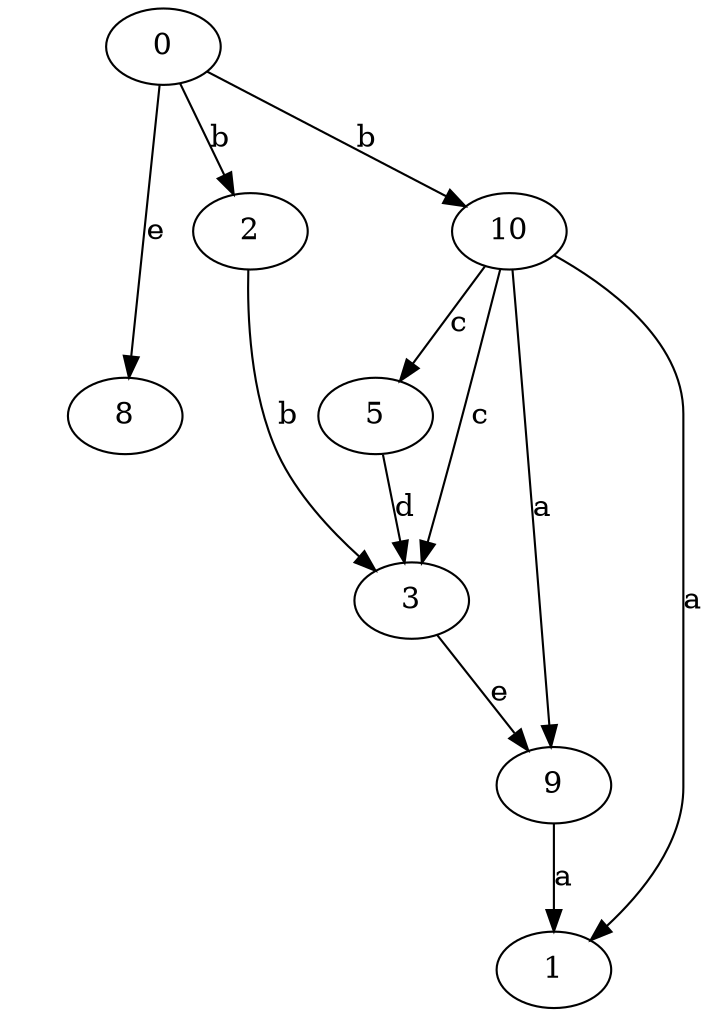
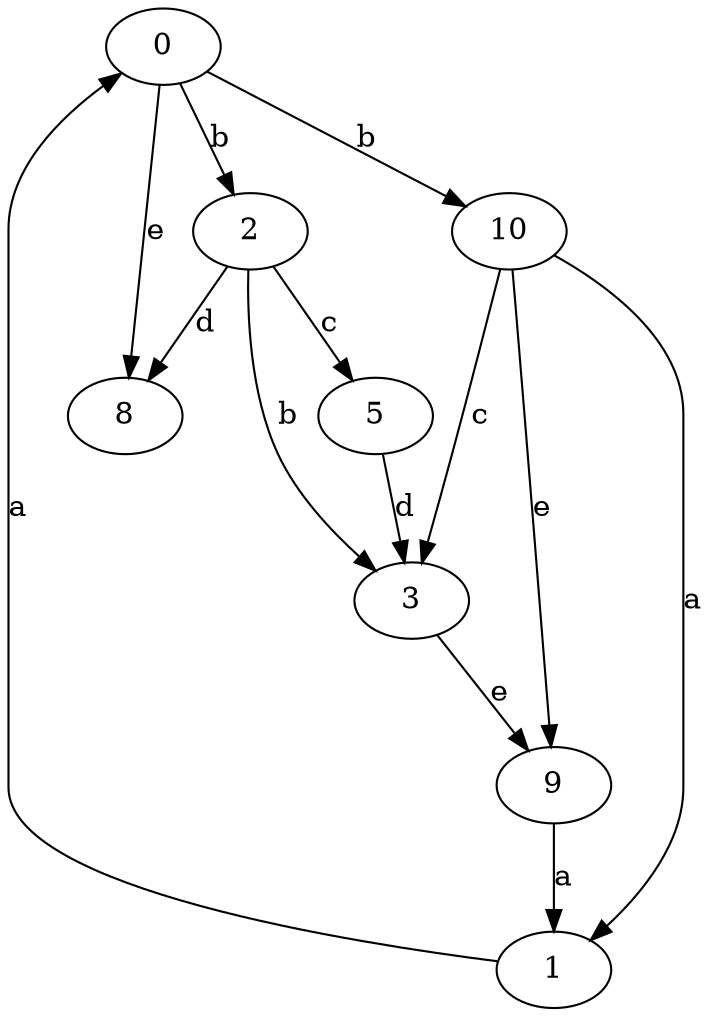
edge "2" -> "8": added, label "d"
edge "10" -> "5": now "2" -> "5"
edge "10" -> "9": label "a" -> "e"
edge "1" -> "0": added, label "a"
